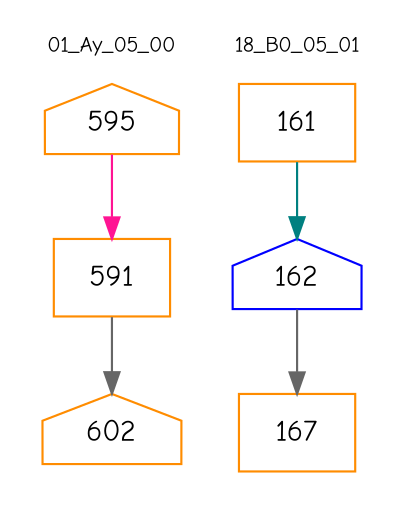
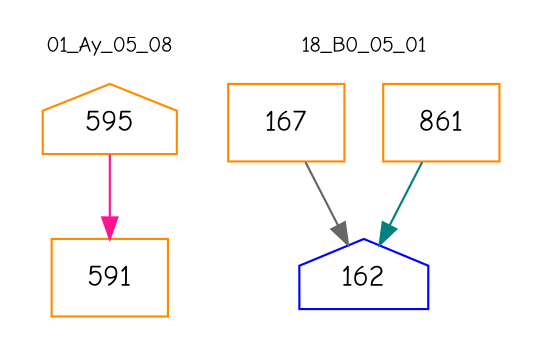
cluster "01_Ay_05_00": label "01_Ay_05_00" -> "01_Ay_05_08"
node "161": label "161" -> "861"
edge "162" -> "167": reversed
node "602": removed
